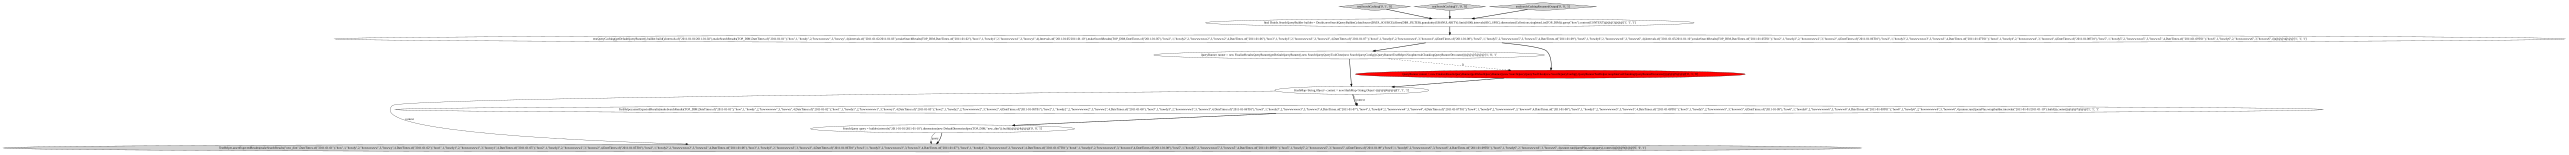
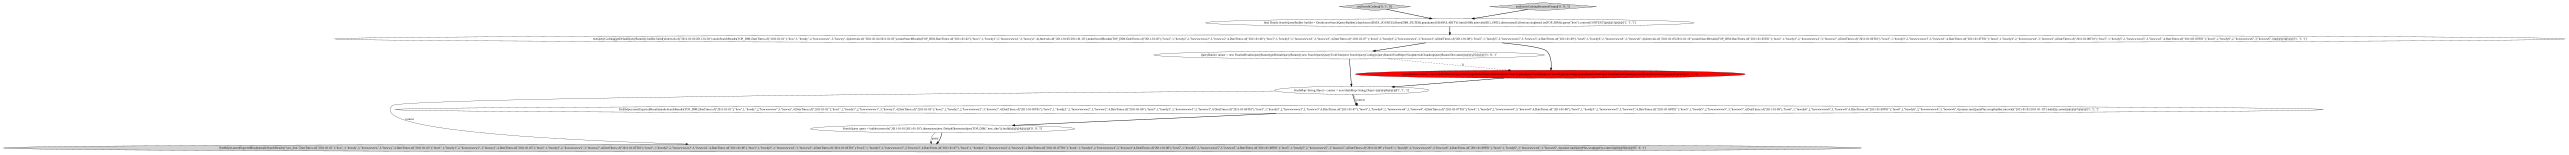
node "testSearchCaching['1', '0', '0']": removed
